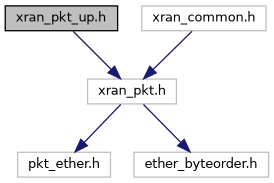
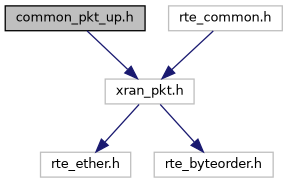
node "xran_pkt_up.h": label "xran_pkt_up.h" -> "common_pkt_up.h"
node "xran_common.h": label "xran_common.h" -> "rte_common.h"
node "pkt_ether.h": label "pkt_ether.h" -> "rte_ether.h"
node "ether_byteorder.h": label "ether_byteorder.h" -> "rte_byteorder.h"
